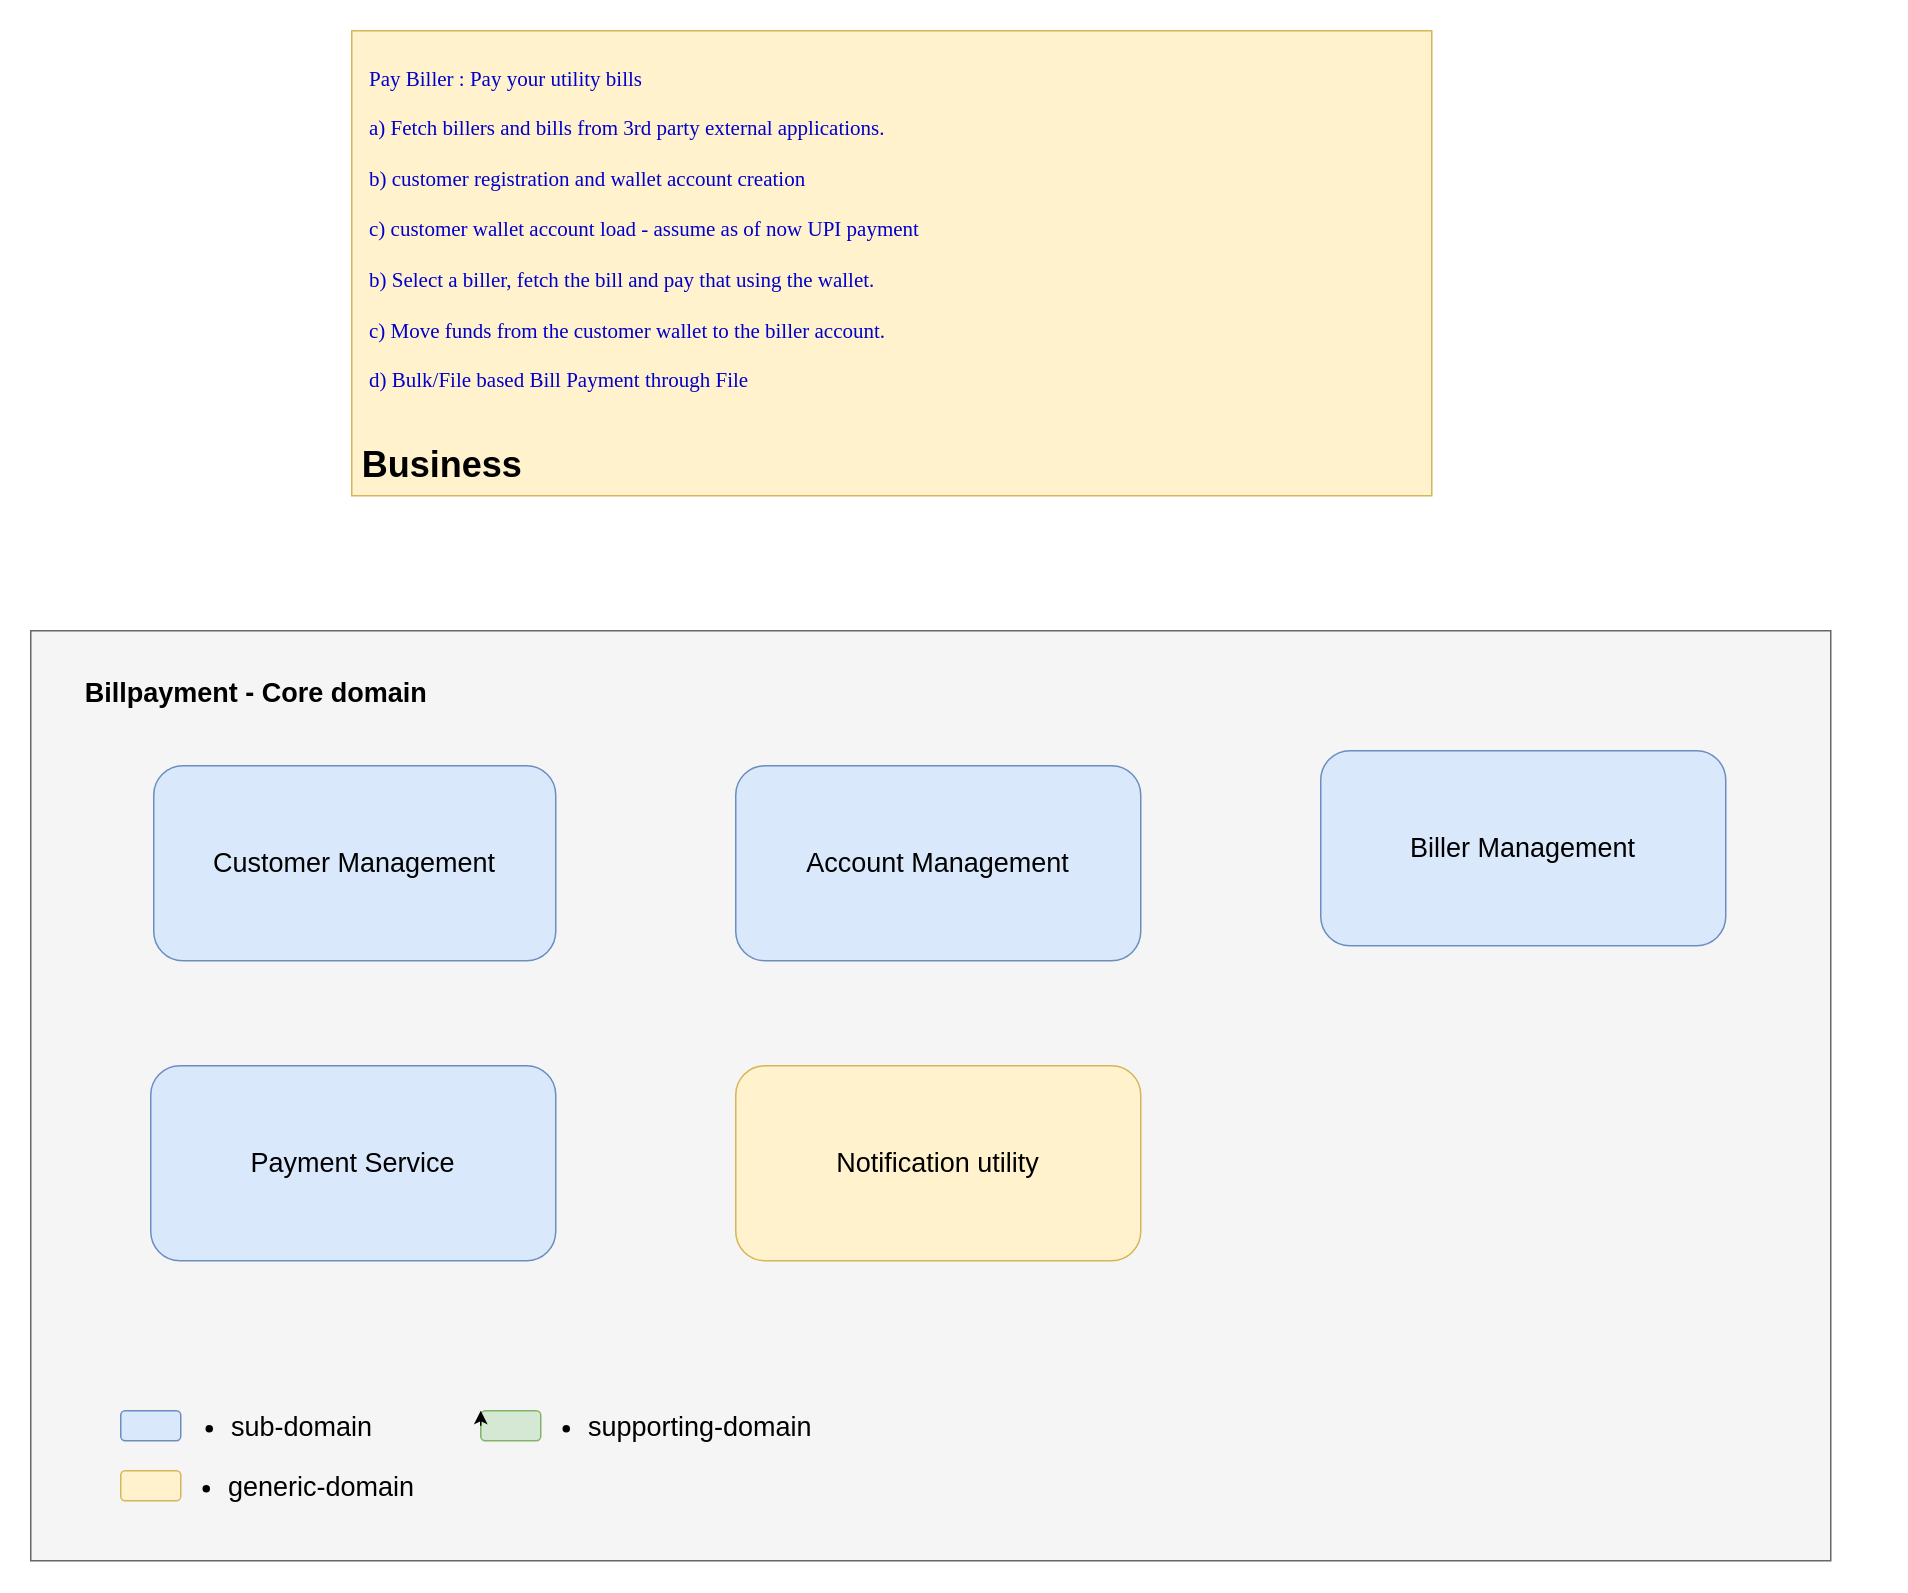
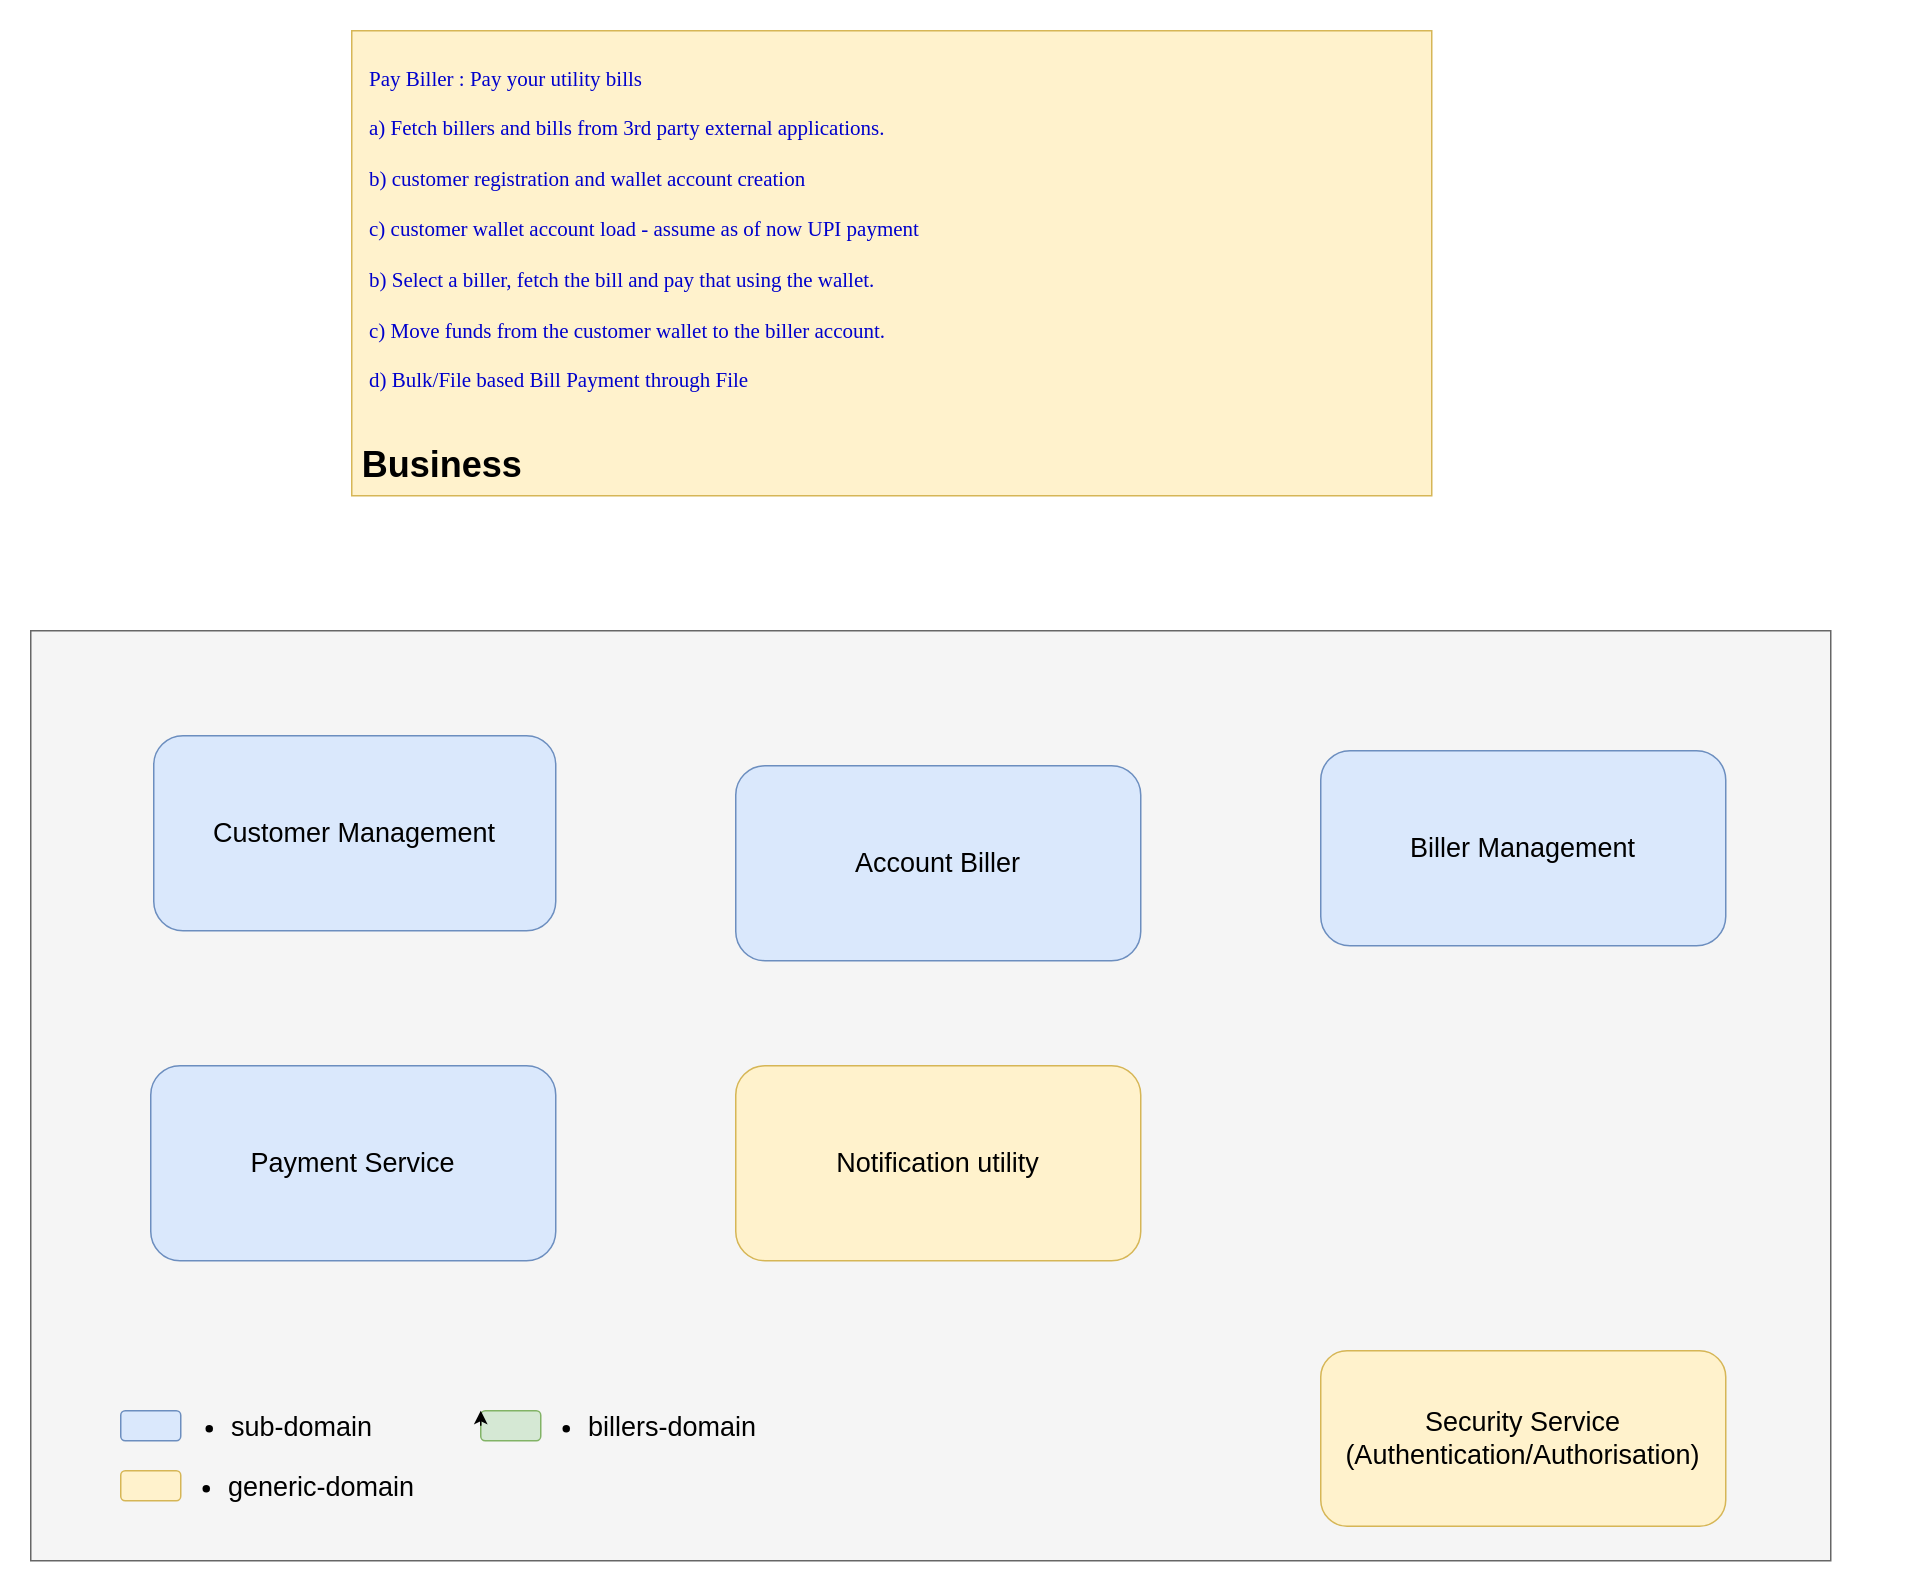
node "Billpayment - Core domain": removed
node "Customer Management": moved (355, 863) -> (355, 833)
node "Account Management": label "Account Management" -> "Account Biller"
node "supporting-domain": label "supporting-domain" -> "billers-domain"
node "Security Service (Authentication/Authorisation)": added
